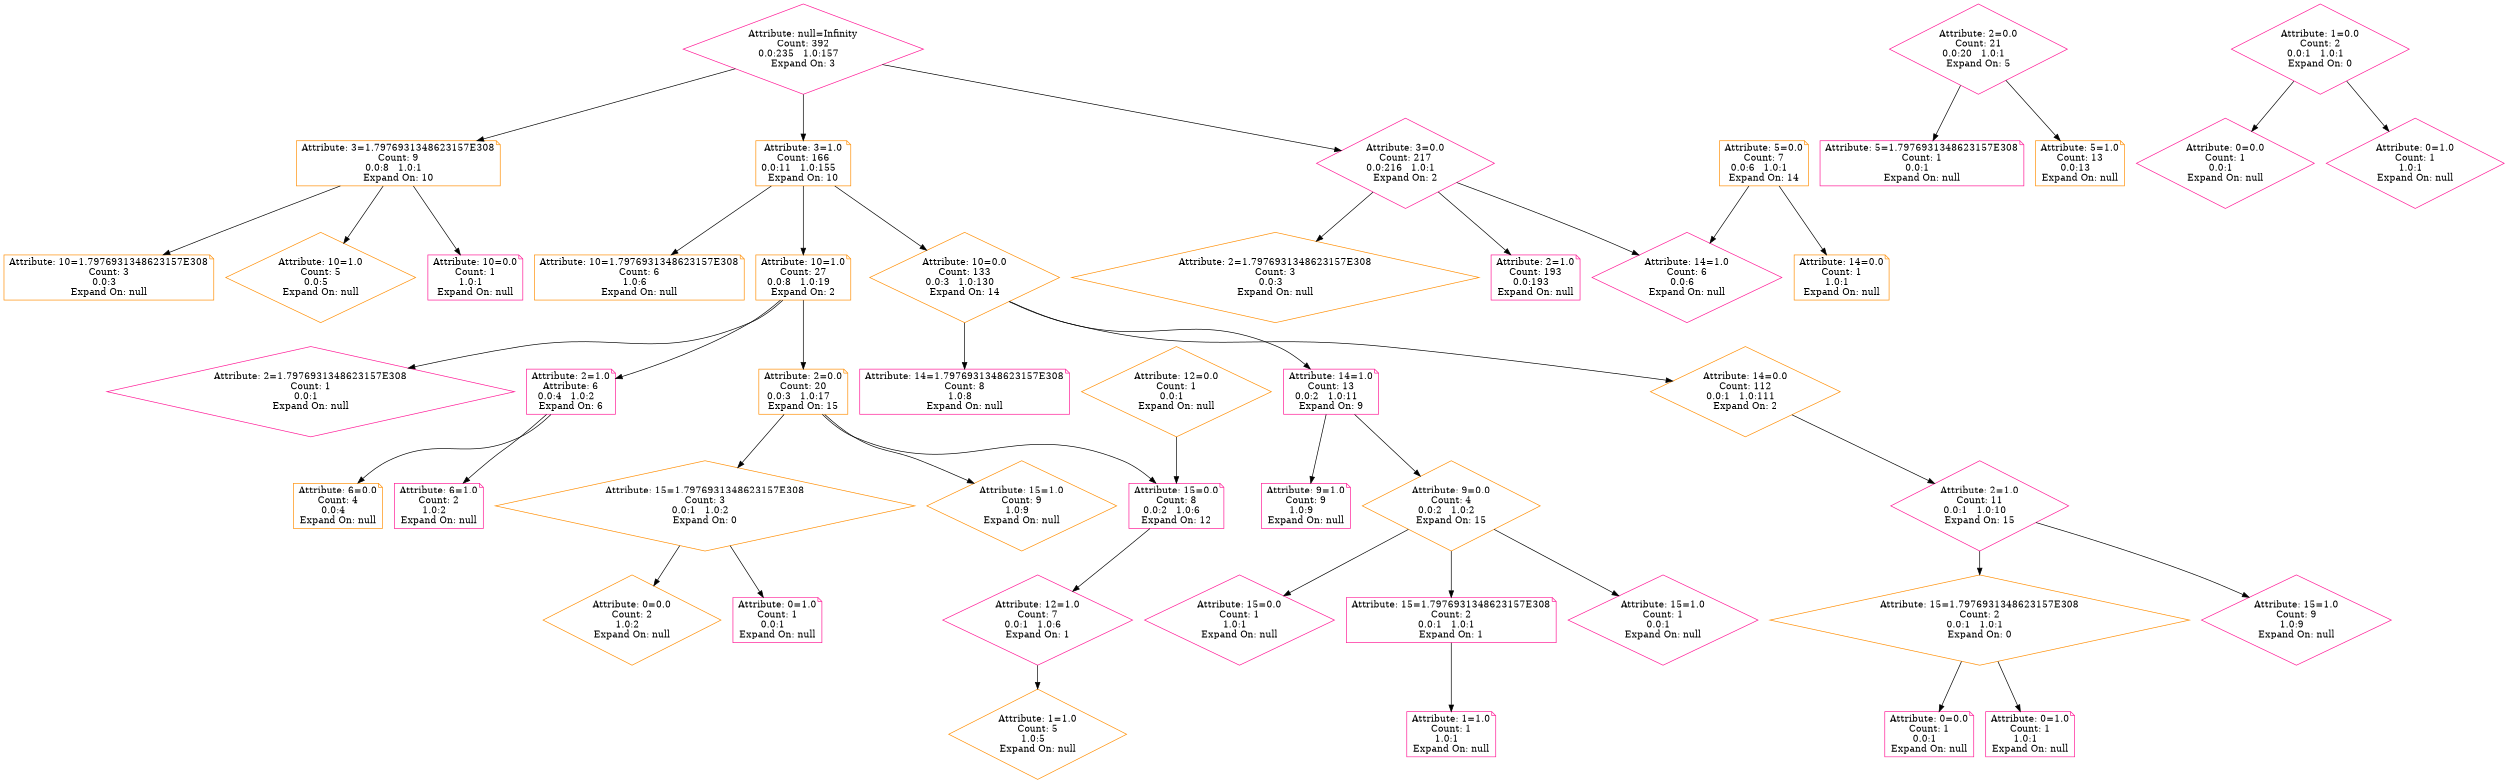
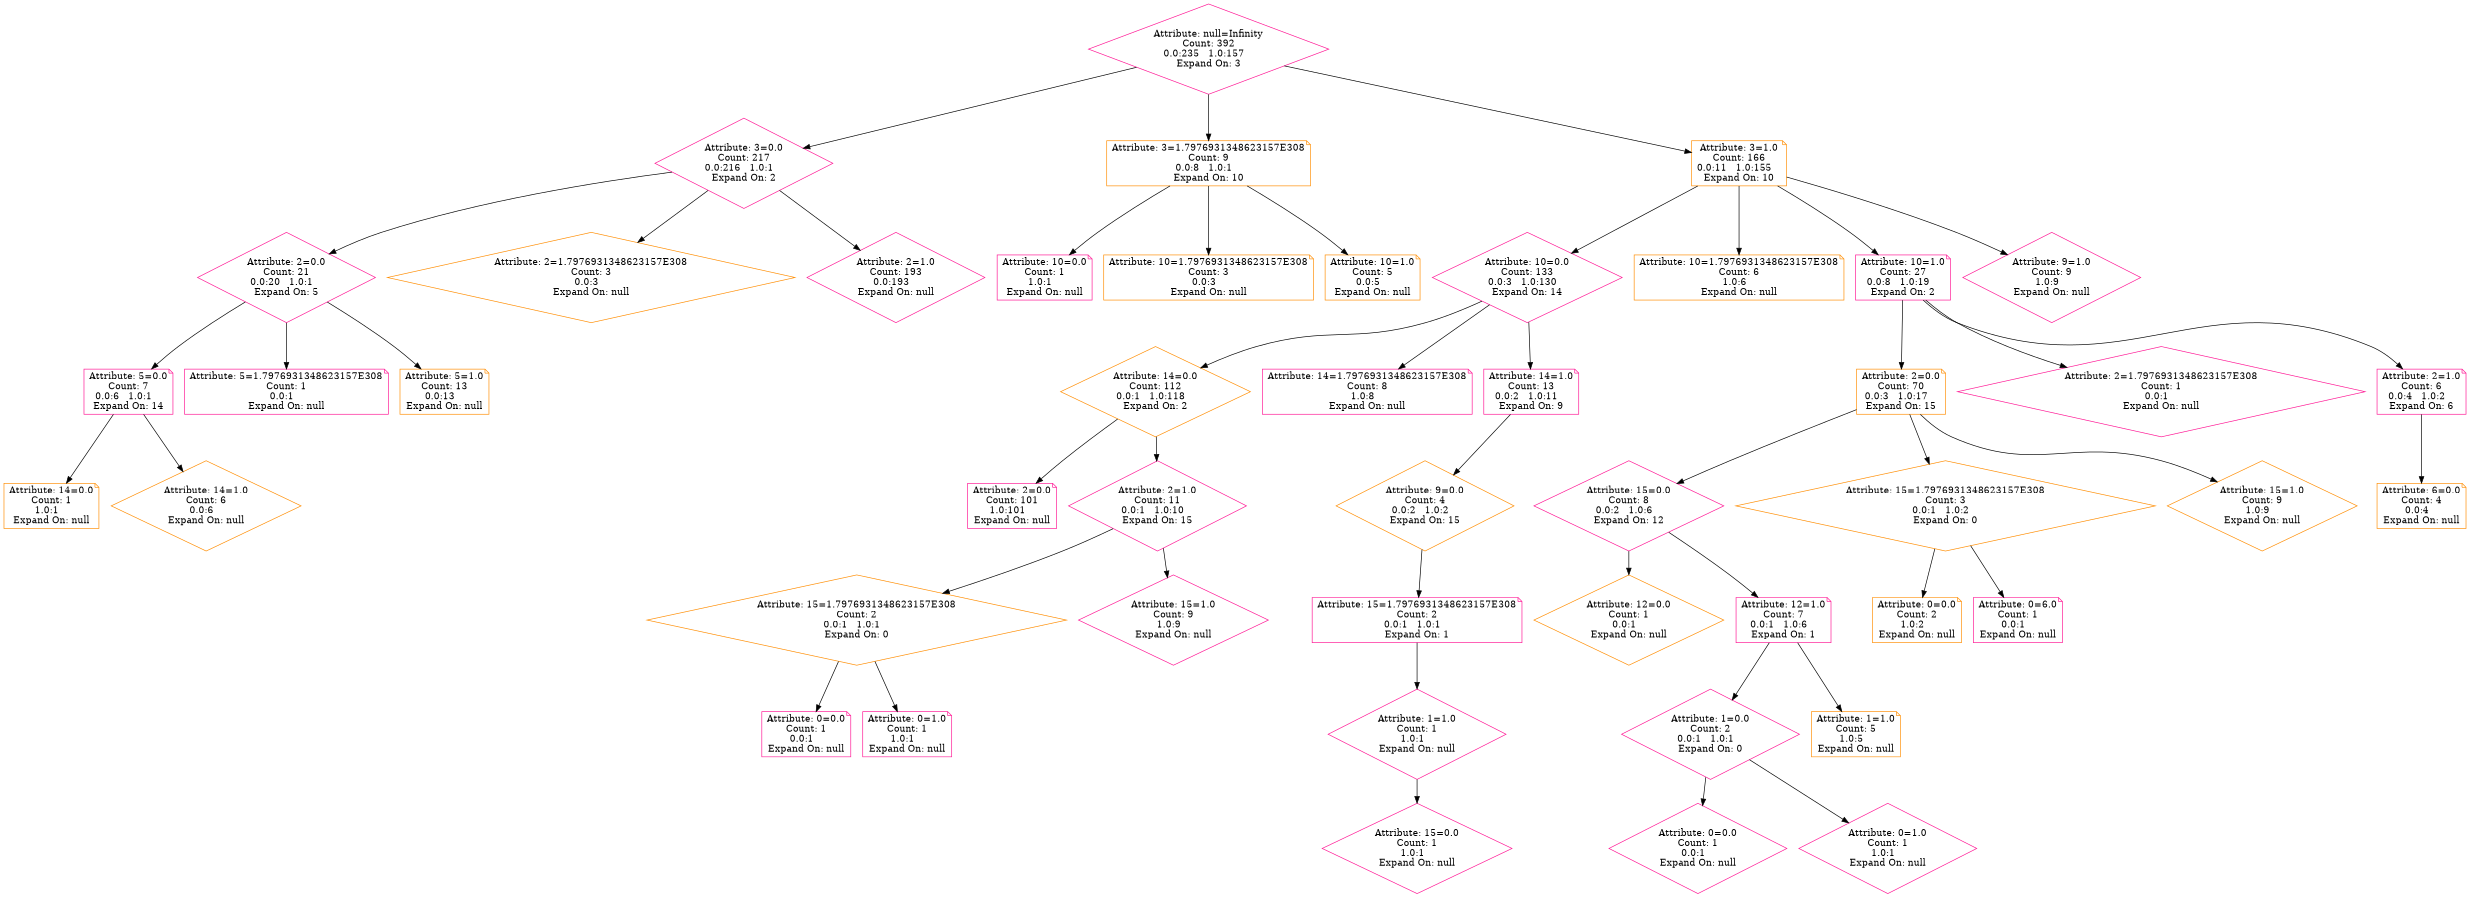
node "Attribute: 5=0.0 Count: 7 0.0:6   1.0:1 Expand On: 14": color darkorange -> deeppink
edge "Attribute: 3=0.0 Count: 217 0.0:216   1.0:1 Expand On: 2" -> "Attribute: 14=1.0 Count: 6 0.0:6 Expand On: null": now "Attribute: 3=0.0 Count: 217 0.0:216   1.0:1 Expand On: 2" -> "Attribute: 2=0.0 Count: 21 0.0:20   1.0:1 Expand On: 5"
node "Attribute: 10=1.0 Count: 5 0.0:5 Expand On: null": shape diamond -> note
node "Attribute: 10=1.0 Count: 27 0.0:8   1.0:19 Expand On: 2": color darkorange -> deeppink
node "Attribute: 10=0.0 Count: 133 0.0:3   1.0:130 Expand On: 14": color darkorange -> deeppink
node "Attribute: 2=1.0 Count: 193 0.0:193 Expand On: null": shape note -> diamond
node "Attribute: 14=1.0 Count: 6 0.0:6 Expand On: null": color deeppink -> darkorange
edge "Attribute: 2=0.0 Count: 21 0.0:20   1.0:1 Expand On: 5" -> "Attribute: 5=0.0 Count: 7 0.0:6   1.0:1 Expand On: 14": added
node "Attribute: 2=1.0 Attribute: 6 0.0:4   1.0:2 Expand On: 6": label "Attribute: 2=1.0 Attribute: 6 0.0:4   1.0:2 Expand On: 6" -> "Attribute: 2=1.0 Count: 6 0.0:4   1.0:2 Expand On: 6"
node "Attribute: 2=0.0 Count: 20 0.0:3   1.0:17 Expand On: 15": label "Attribute: 2=0.0 Count: 20 0.0:3   1.0:17 Expand On: 15" -> "Attribute: 2=0.0 Count: 70 0.0:3   1.0:17 Expand On: 15"
node "Attribute: 14=0.0 Count: 112 0.0:1   1.0:111 Expand On: 2": label "Attribute: 14=0.0 Count: 112 0.0:1   1.0:111 Expand On: 2" -> "Attribute: 14=0.0 Count: 112 0.0:1   1.0:118 Expand On: 2"
edge "Attribute: 14=1.0 Count: 13 0.0:2   1.0:11 Expand On: 9" -> "Attribute: 9=1.0 Count: 9 1.0:9 Expand On: null": now "Attribute: 3=1.0 Count: 166 0.0:11   1.0:155 Expand On: 10" -> "Attribute: 9=1.0 Count: 9 1.0:9 Expand On: null"
edge "Attribute: 12=0.0 Count: 1 0.0:1 Expand On: null" -> "Attribute: 15=0.0 Count: 8 0.0:2   1.0:6 Expand On: 12": reversed
node "Attribute: 6=1.0 Count: 2 1.0:2 Expand On: null": removed
node "Attribute: 2=0.0 Count: 101 1.0:101 Expand On: null": added
node "Attribute: 15=0.0 Count: 8 0.0:2   1.0:6 Expand On: 12": shape note -> diamond
node "Attribute: 9=1.0 Count: 9 1.0:9 Expand On: null": shape note -> diamond
edge "Attribute: 9=0.0 Count: 4 0.0:2   1.0:2 Expand On: 15" -> "Attribute: 15=0.0 Count: 1 1.0:1 Expand On: null": now "Attribute: 1=1.0 Count: 1 1.0:1 Expand On: null" -> "Attribute: 15=0.0 Count: 1 1.0:1 Expand On: null"
node "Attribute: 0=0.0 Count: 2 1.0:2 Expand On: null": shape diamond -> note
node "Attribute: 0=1.0 Count: 1 0.0:1 Expand On: null": label "Attribute: 0=1.0 Count: 1 0.0:1 Expand On: null" -> "Attribute: 0=6.0 Count: 1 0.0:1 Expand On: null"
node "Attribute: 12=1.0 Count: 7 0.0:1   1.0:6 Expand On: 1": shape diamond -> note
node "Attribute: 15=1.0 Count: 1 0.0:1 Expand On: null": removed
edge "Attribute: 12=1.0 Count: 7 0.0:1   1.0:6 Expand On: 1" -> "Attribute: 1=0.0 Count: 2 0.0:1   1.0:1 Expand On: 0": added
node "Attribute: 1=1.0 Count: 5 1.0:5 Expand On: null": shape diamond -> note
node "Attribute: 1=1.0 Count: 1 1.0:1 Expand On: null": shape note -> diamond
